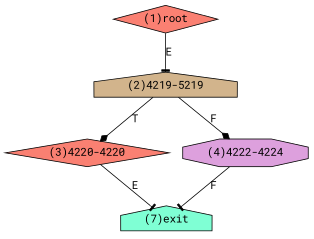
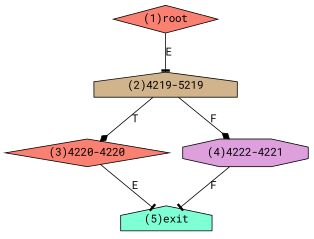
node "(4)4222-4224": label "(4)4222-4224" -> "(4)4222-4221"
node "(7)exit": label "(7)exit" -> "(5)exit"
